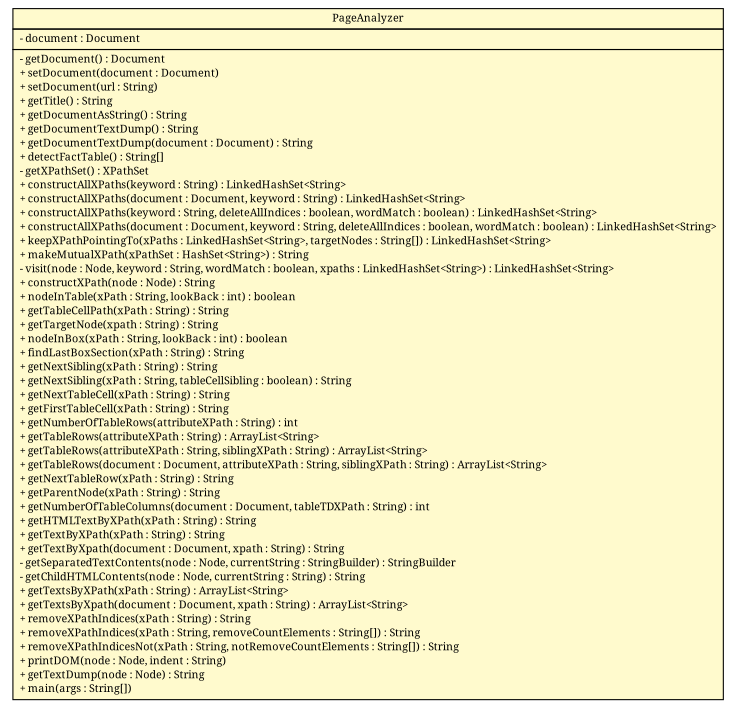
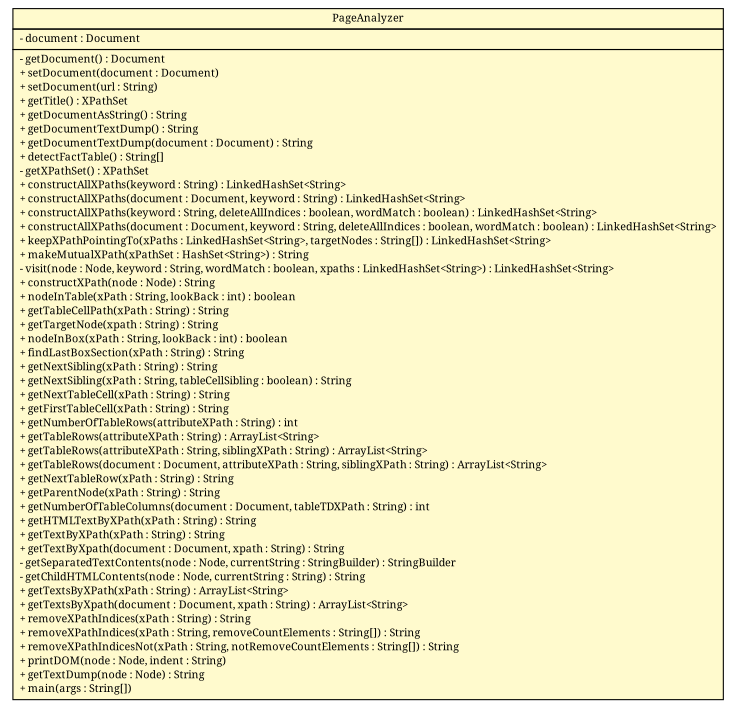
node "PageAnalyzer": text "+ getTitle() : String" -> "+ getTitle() : XPathSet"
